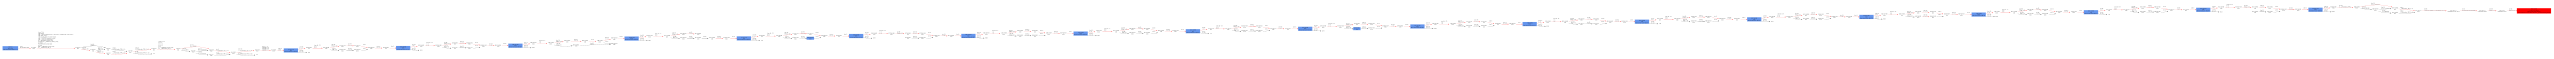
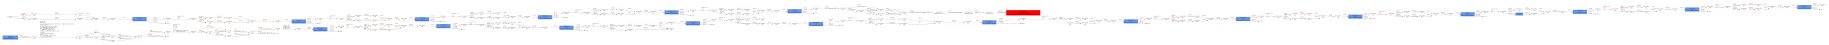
edge "5531 @ N48 main" -> "5532 @ N51 main": added, label "Line 38: [flag == 0]"
edge "5362 @ N45 main" -> "5381 @ N48 main": removed, label "Lines 36 - 37: x = x; y = y;"
node "5146 @ N53 main": fillcolor cornflowerblue -> white
